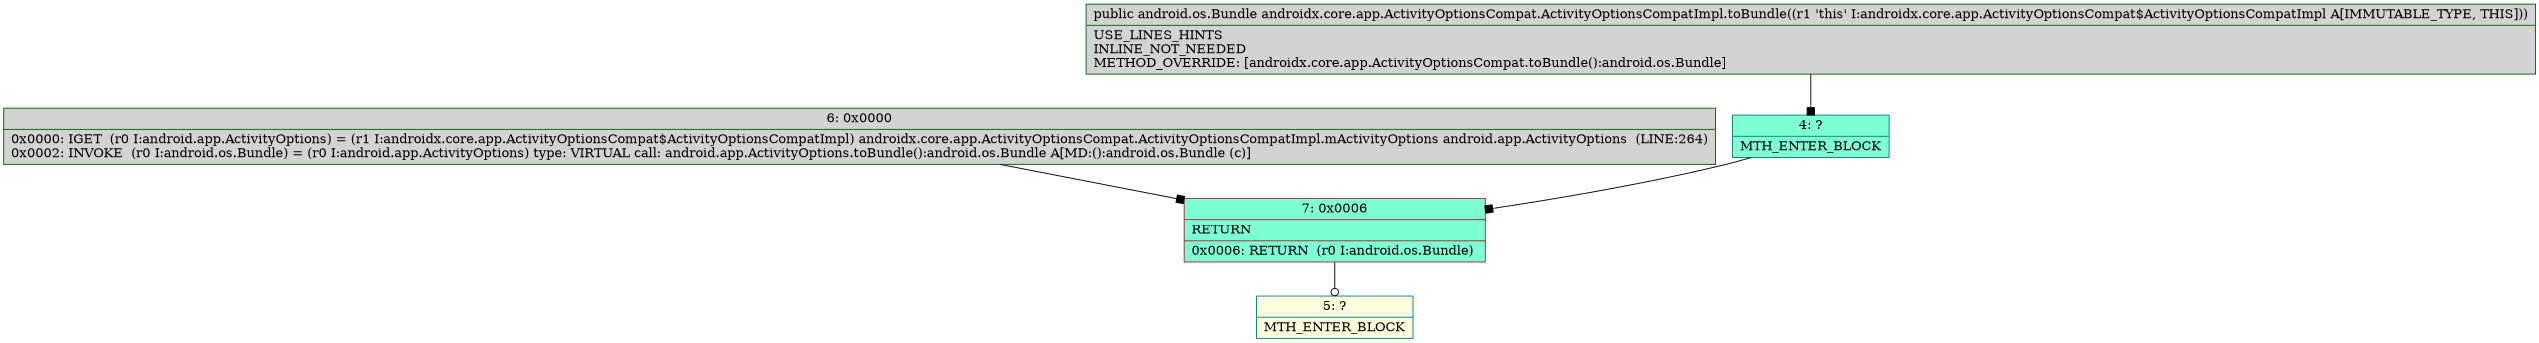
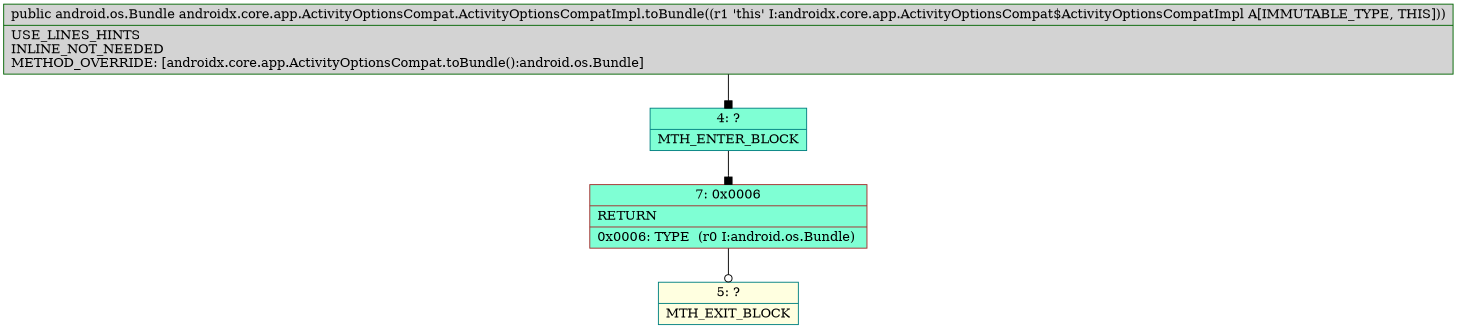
node "6: 0x0000": removed
node "7: 0x0006": text "0x0006: RETURN  (r0 I:android.os.Bundle)" -> "0x0006: TYPE  (r0 I:android.os.Bundle)"
node "5: ?": text "MTH_ENTER_BLOCK" -> "MTH_EXIT_BLOCK"
